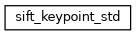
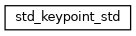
node "sift_keypoint_std": label "sift_keypoint_std" -> "std_keypoint_std"
